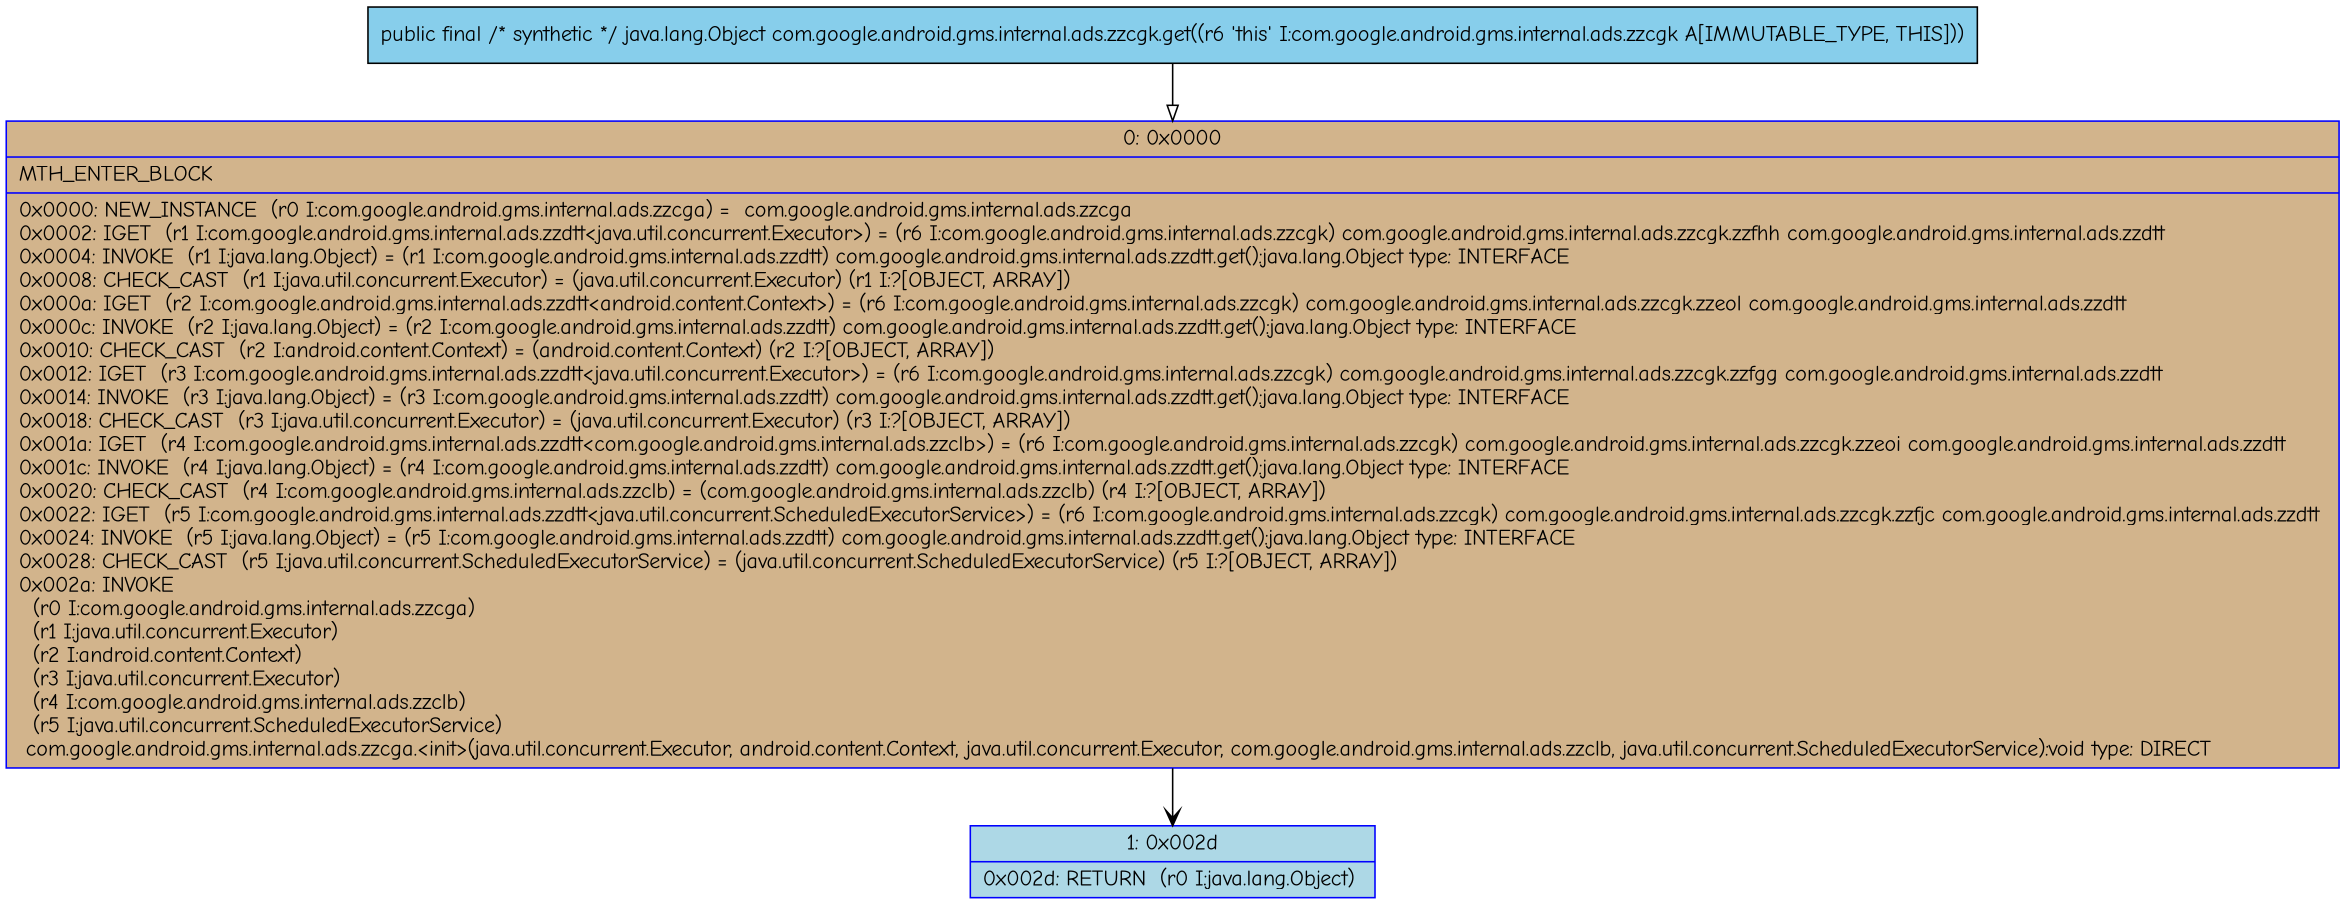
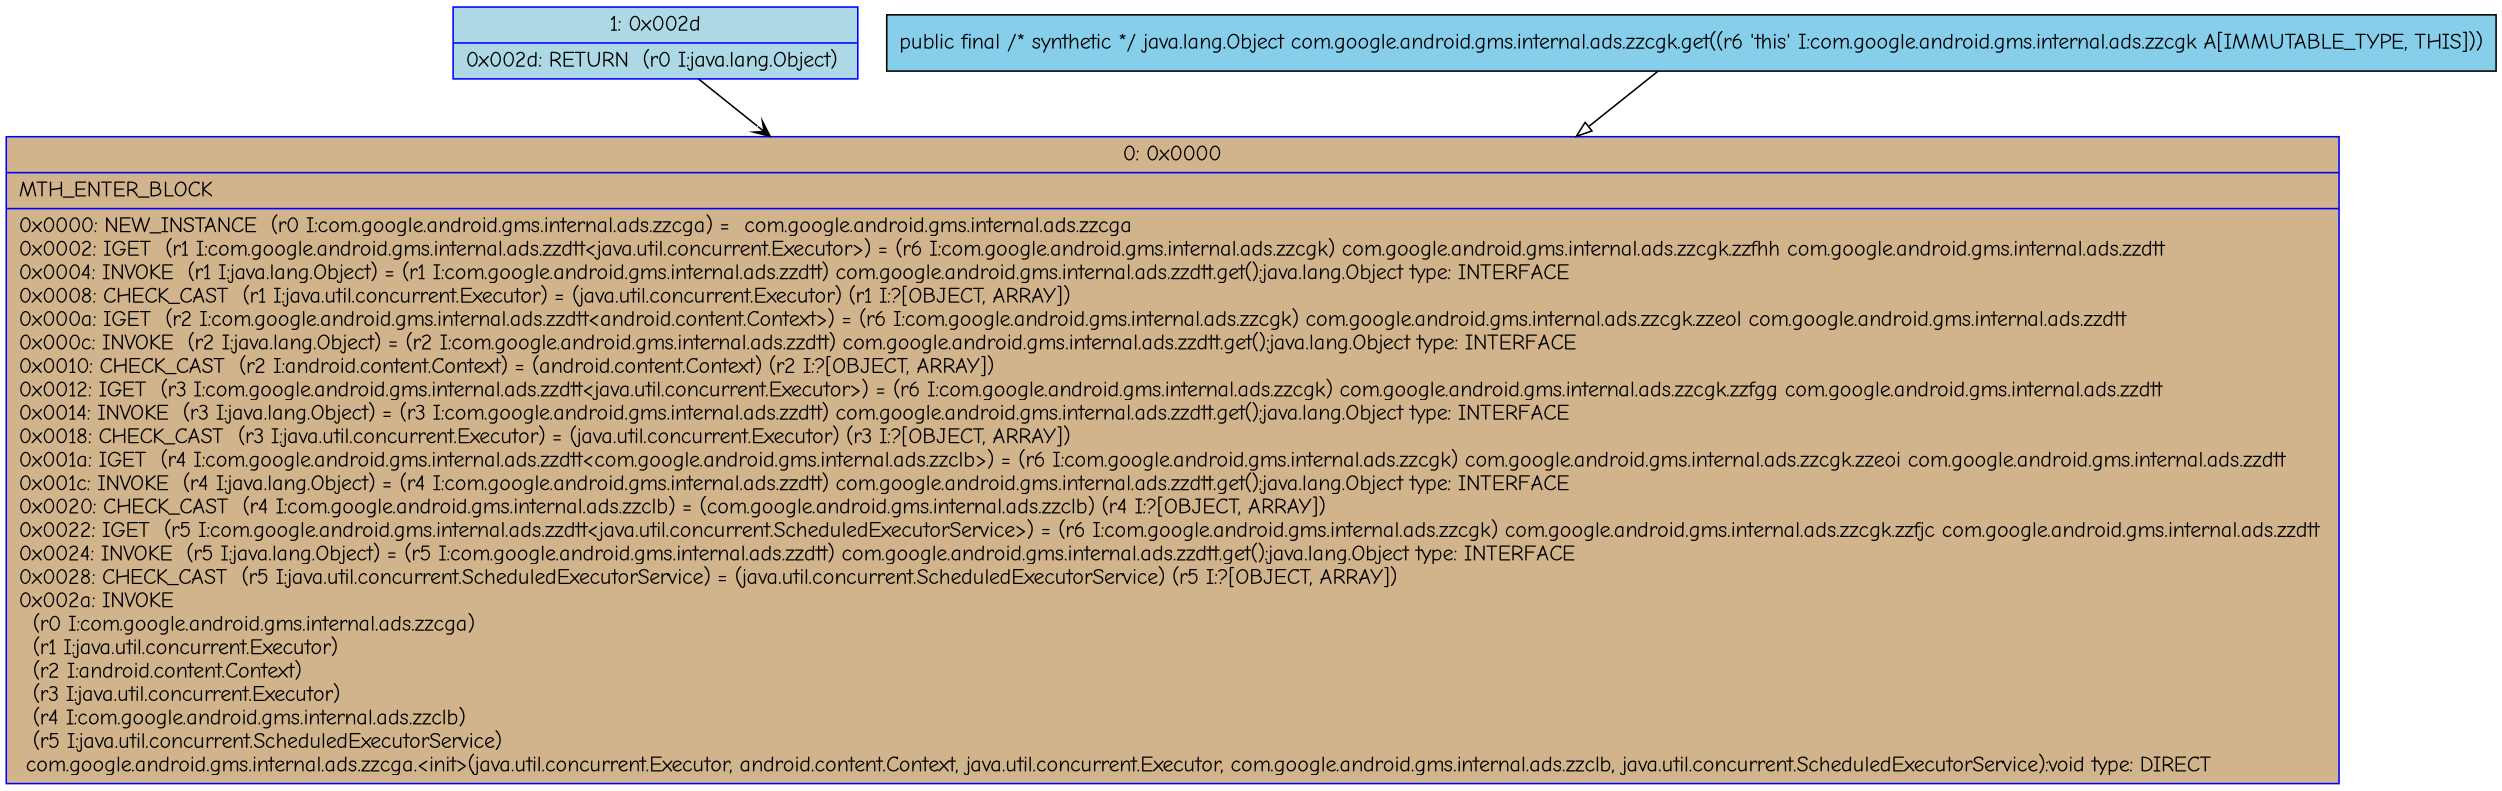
edge "0: 0x0000" -> "1: 0x002d": reversed
